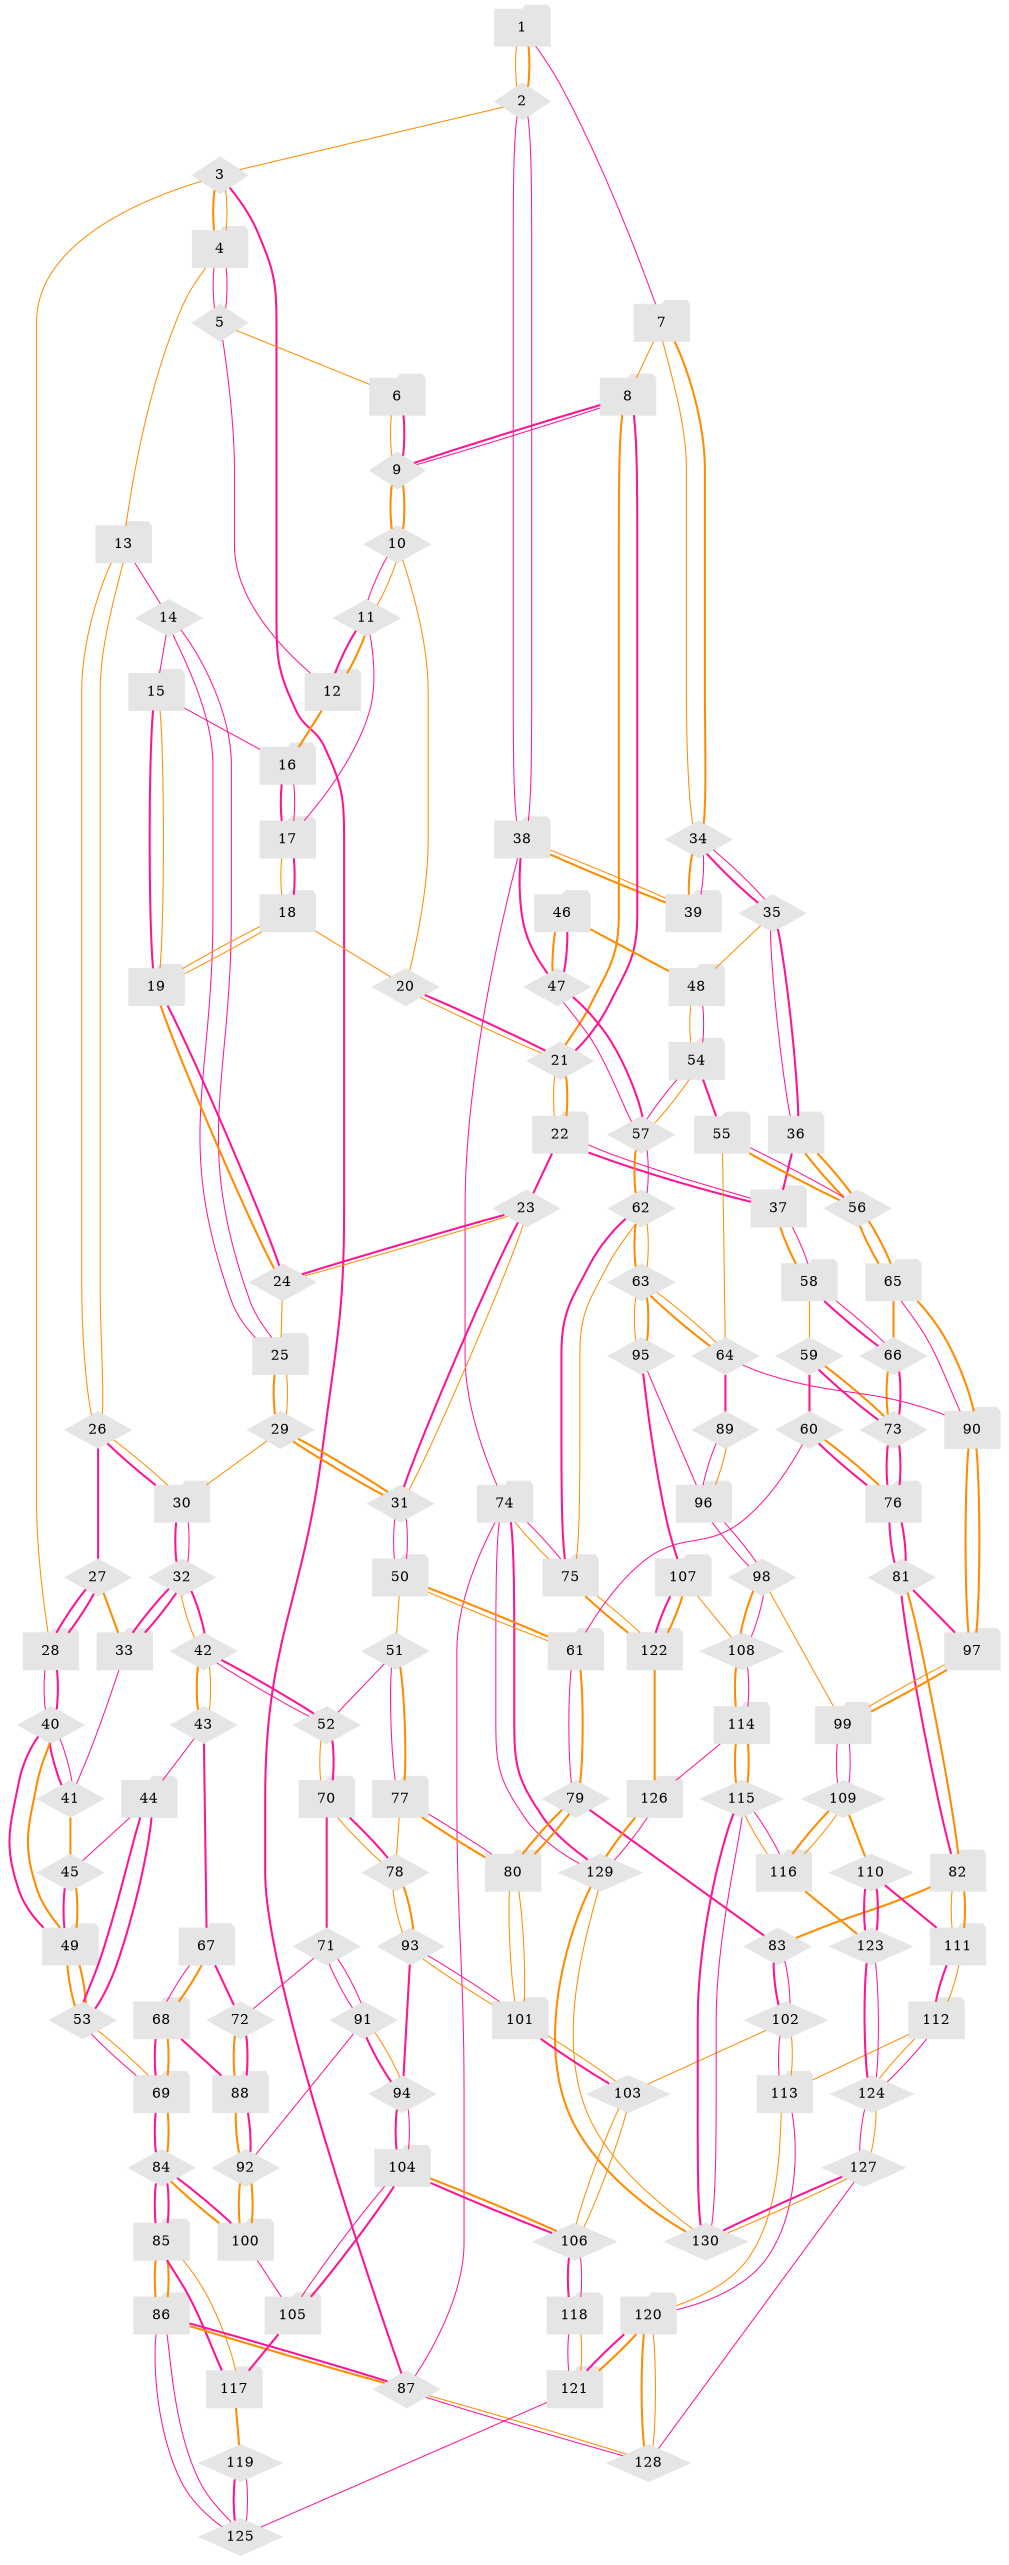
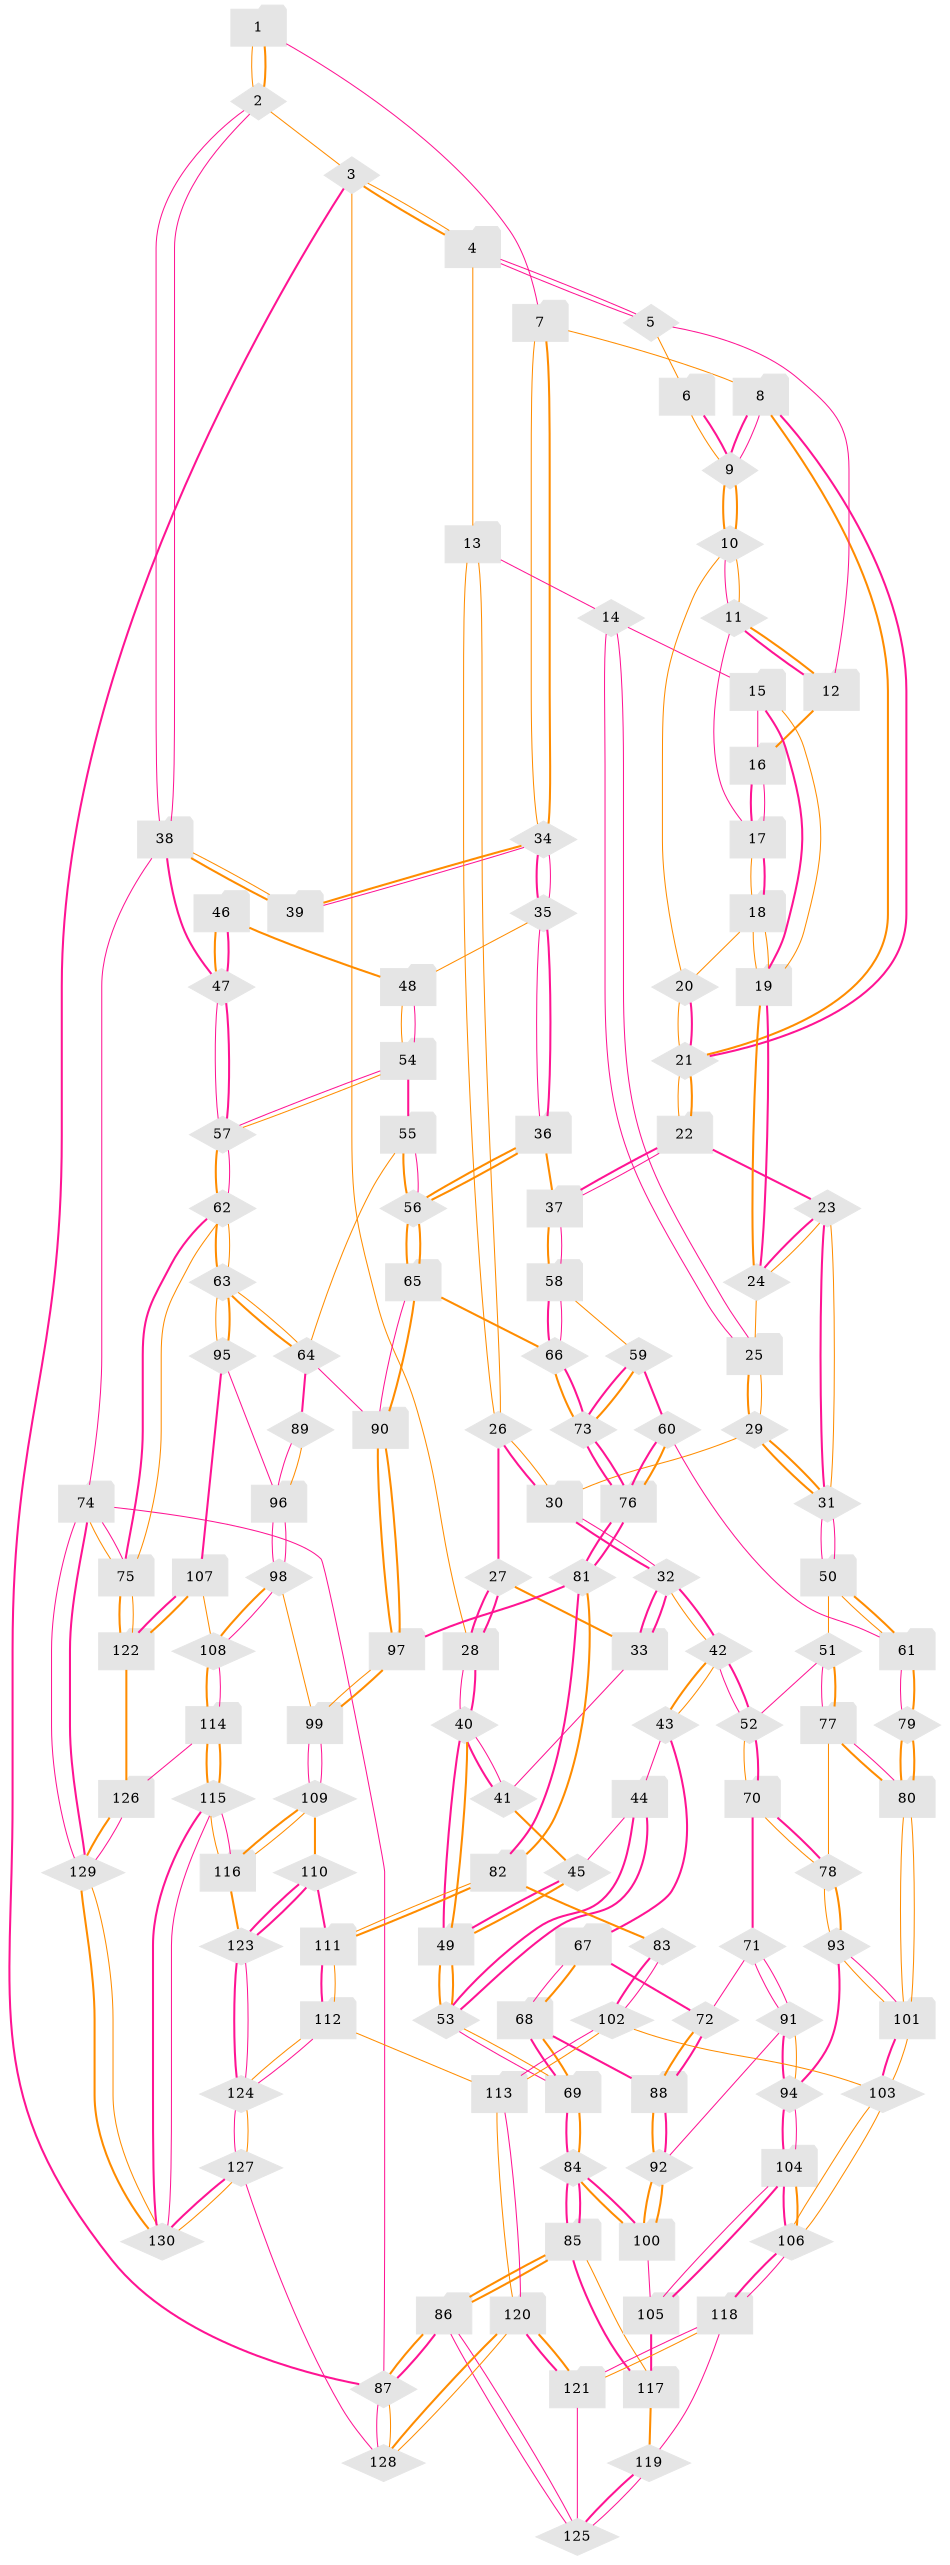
edge "36" -- "37": color deeppink -> darkorange
edge "79" -- "83": removed
edge "118" -- "119": added
